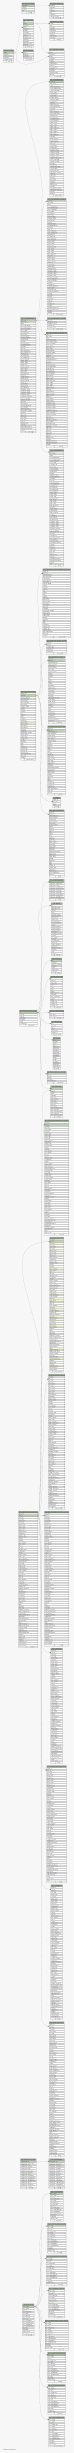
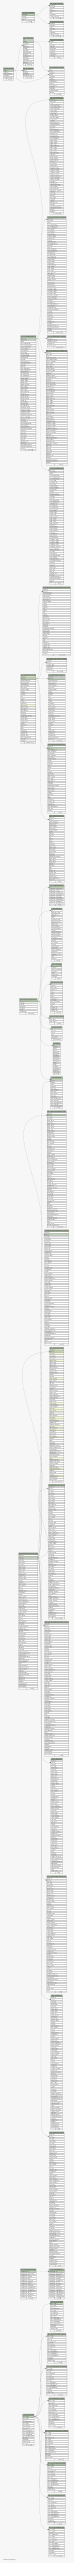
node "TBL_DROPDOWNVALUES": added
node "tbl_TempBene": removed
node "TBL_TRANSACTION_DEL_REMARKS": removed
node "TBL_INWARD_REMITTRANSACTION": added
